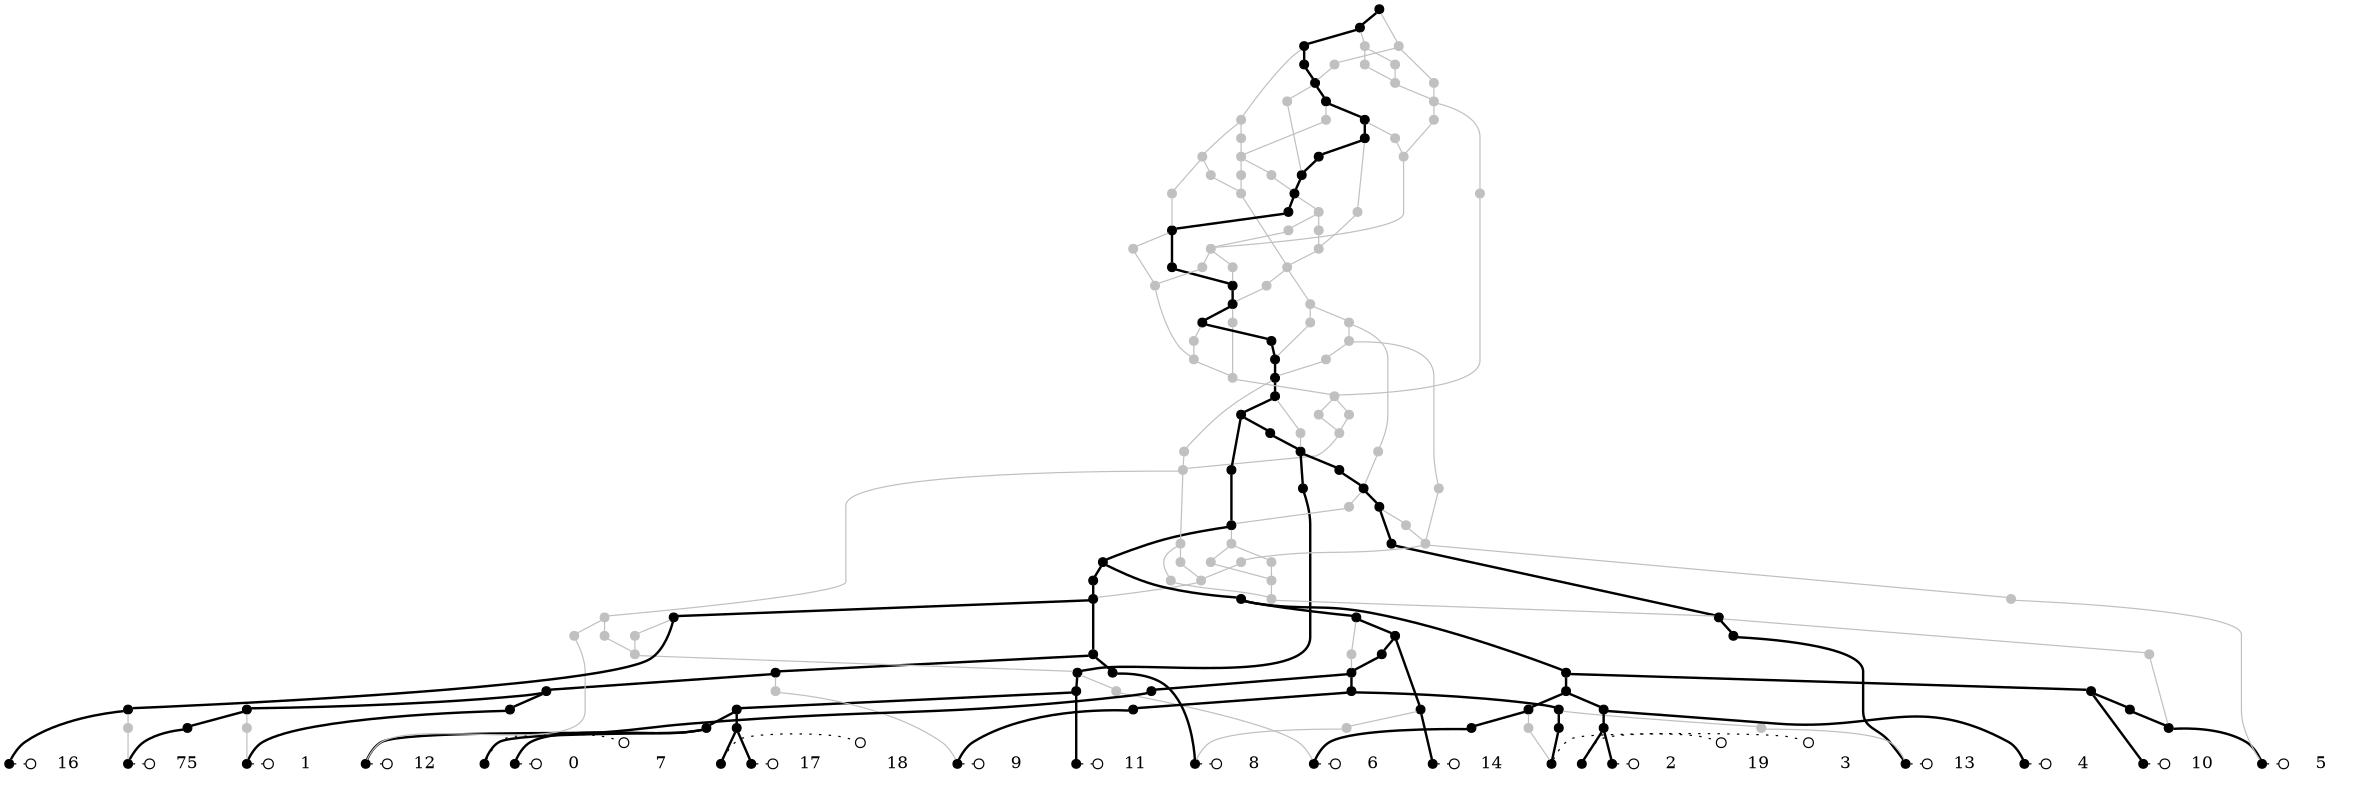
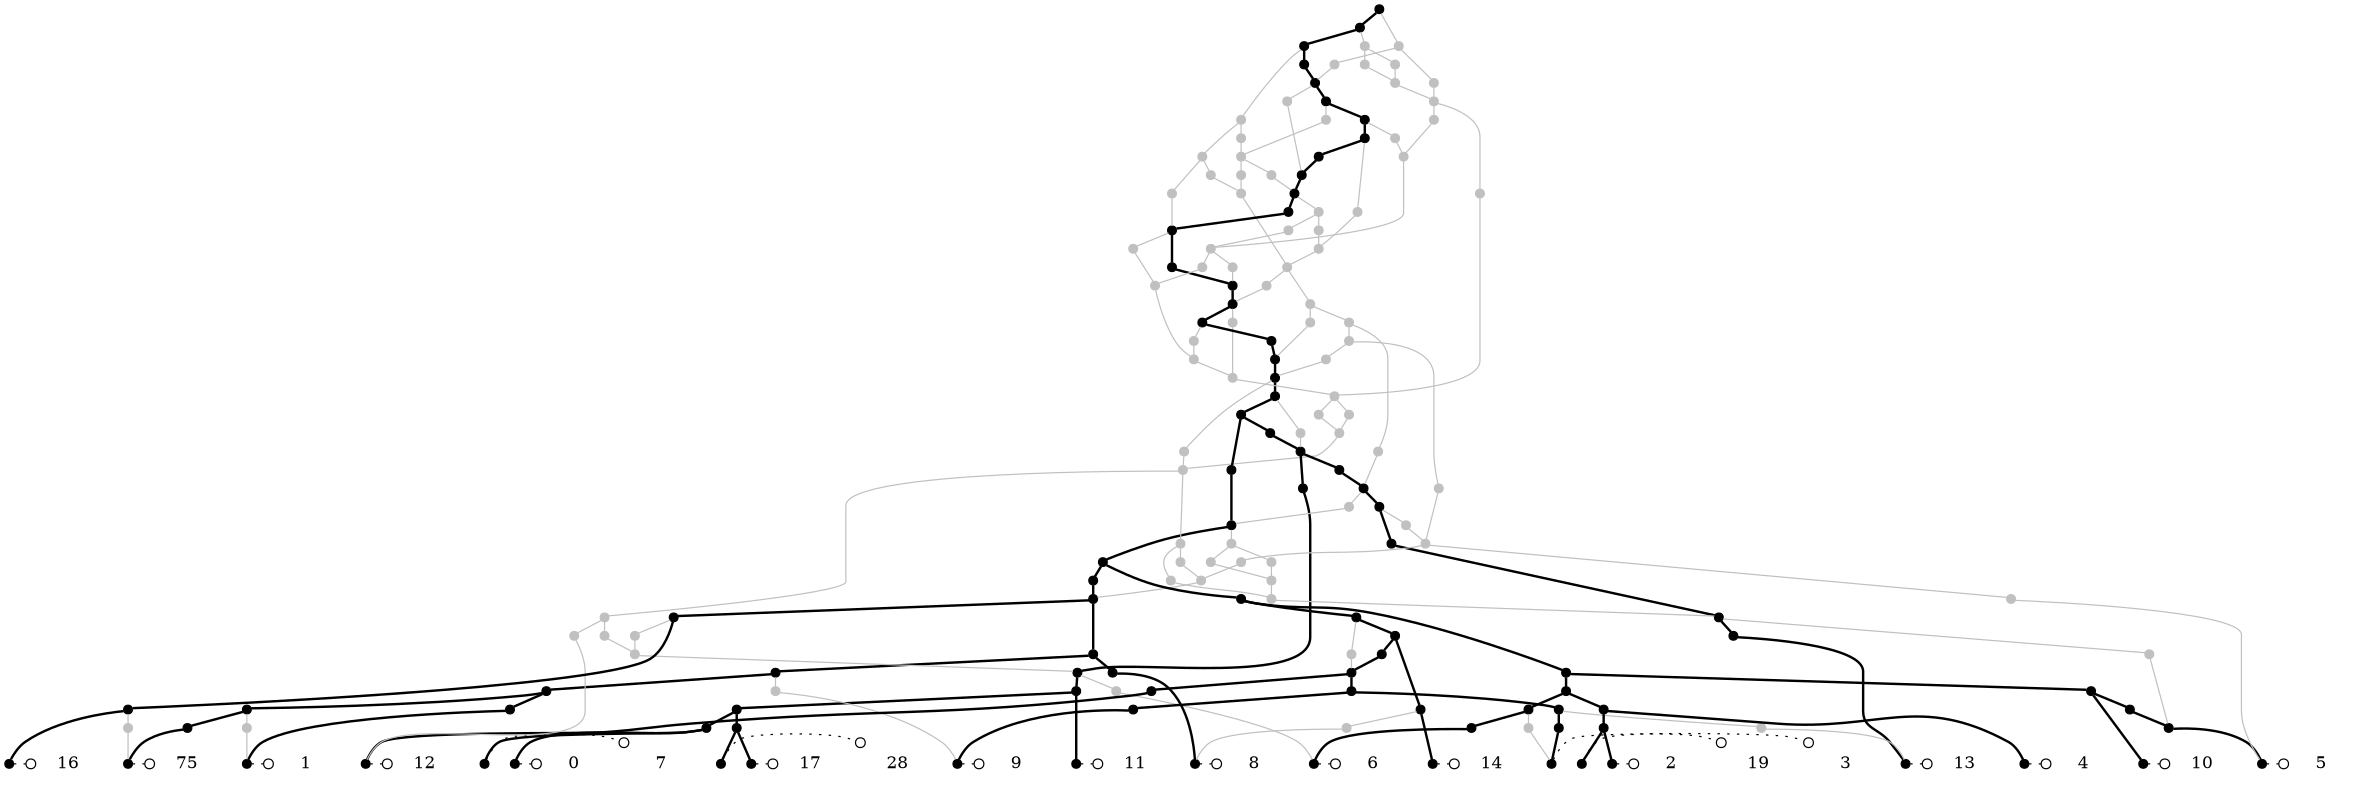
node "18": label "18" -> "28"
